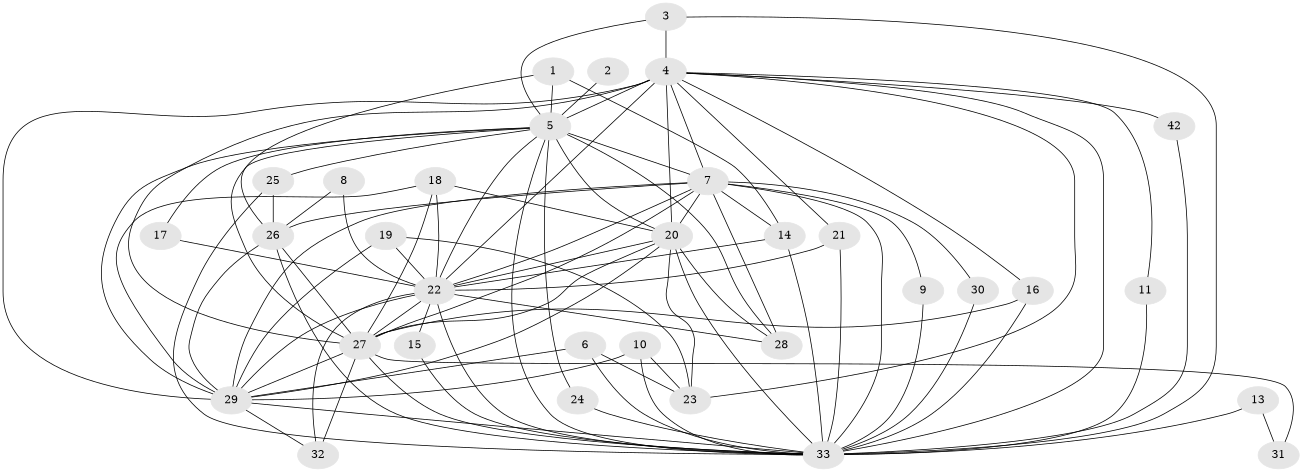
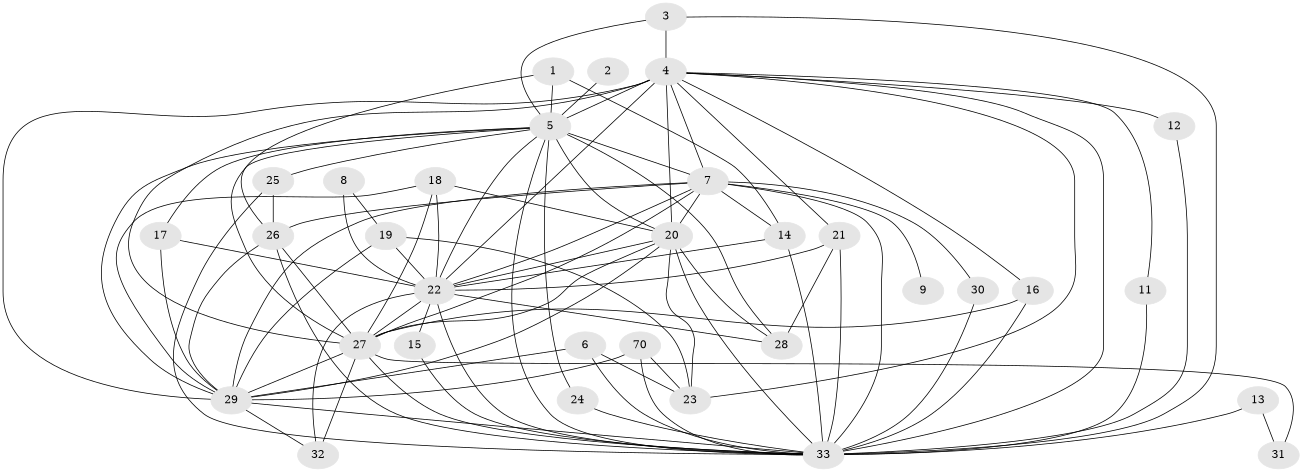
node "42": label "42" -> "12"
edge "8" -- "26": now "8" -- "19"
edge "7" -- "28": now "21" -- "28"
edge "22" -- "29": now "17" -- "29"
node "10": label "10" -> "70"
edge "9" -- "33": removed
